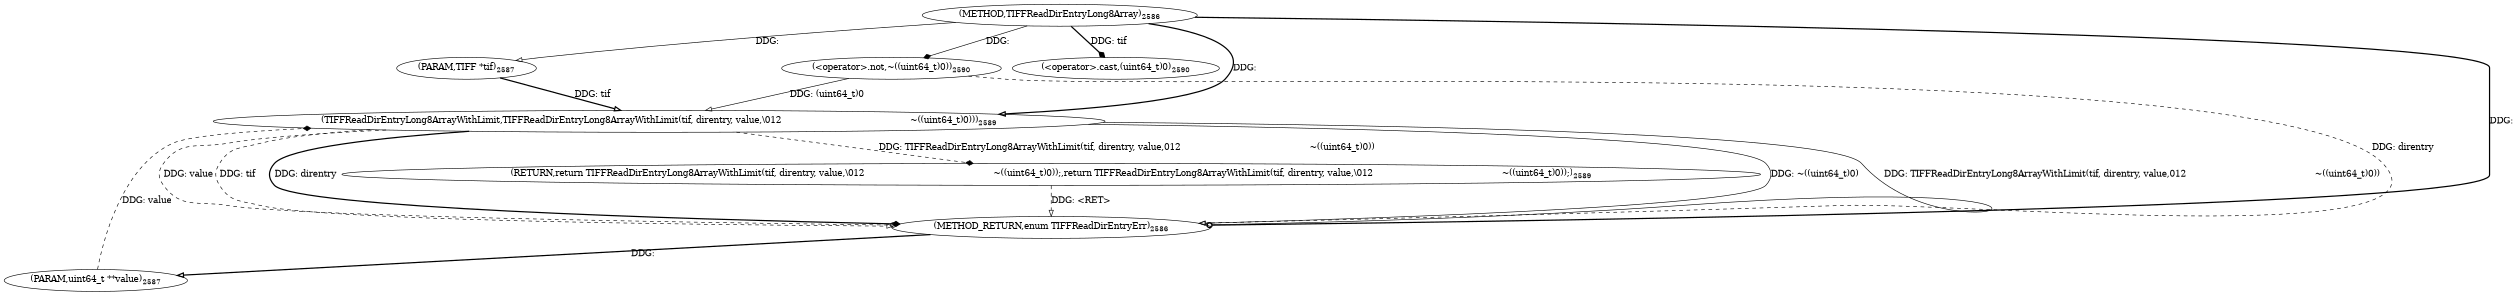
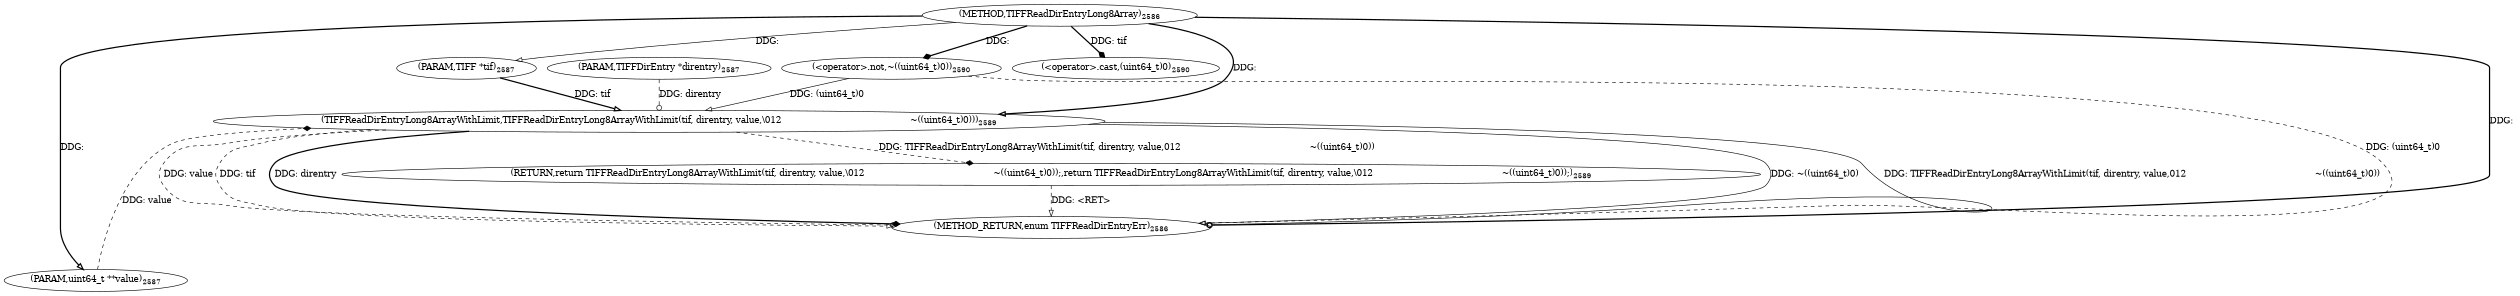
edge "(METHOD,TIFFReadDirEntryLong8Array)" -> "(<operator>.not,~((uint64_t)0))": style solid -> bold
node "(PARAM,TIFFDirEntry *direntry)": added
edge "(<operator>.not,~((uint64_t)0))" -> "(METHOD_RETURN,enum TIFFReadDirEntryErr)": label "DDG: direntry" -> "DDG: (uint64_t)0"
edge "(METHOD_RETURN,enum TIFFReadDirEntryErr)" -> "(PARAM,uint64_t **value)": now "(METHOD,TIFFReadDirEntryLong8Array)" -> "(PARAM,uint64_t **value)"
